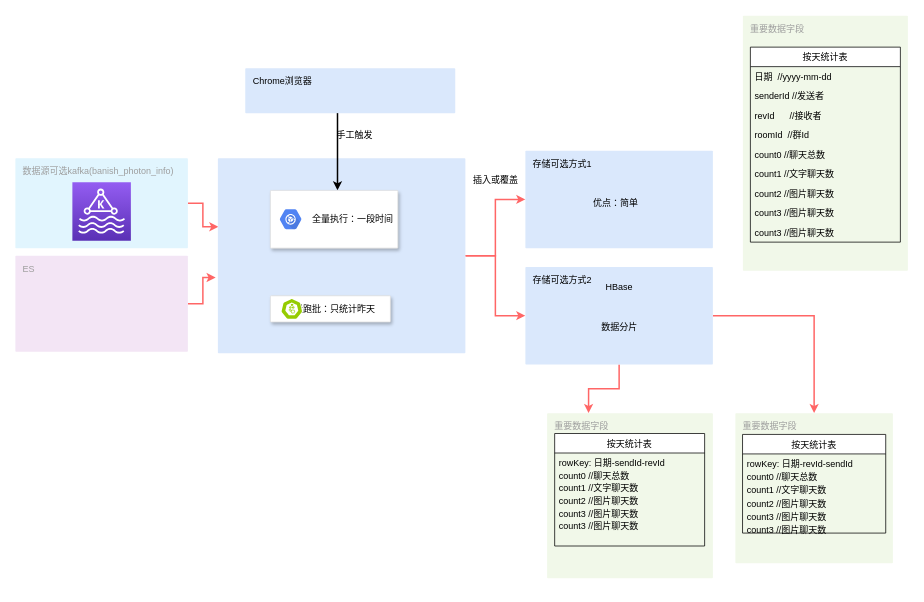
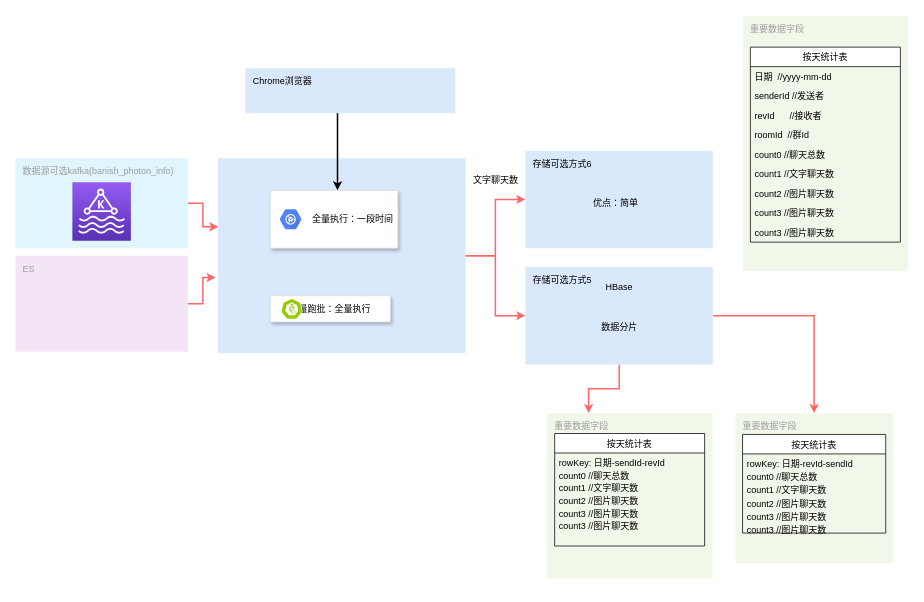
node "手工触发": removed
node "存储可选方式1": label "存储可选方式1" -> "存储可选方式6"
node "插入或覆盖": label "插入或覆盖" -> "文字聊天数"
node "存储可选方式2": label "存储可选方式2" -> "存储可选方式5"
node "增量跑批：只统计昨天": label "增量跑批：只统计昨天" -> "增量跑批：全量执行"
